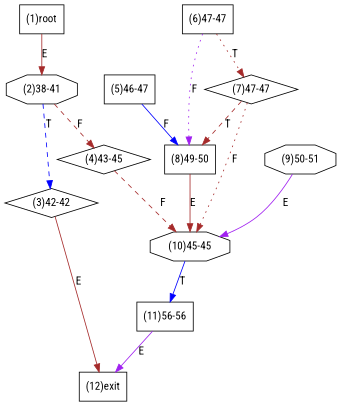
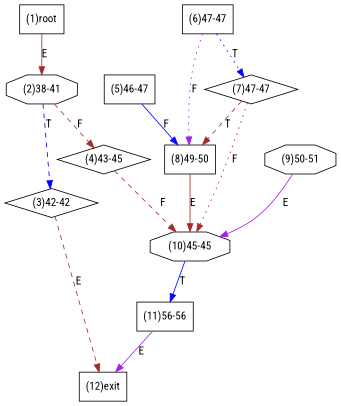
edge "(6)47-47" -> "(7)47-47": color brown -> blue
edge "(3)42-42" -> "(12)exit": style solid -> dashed
